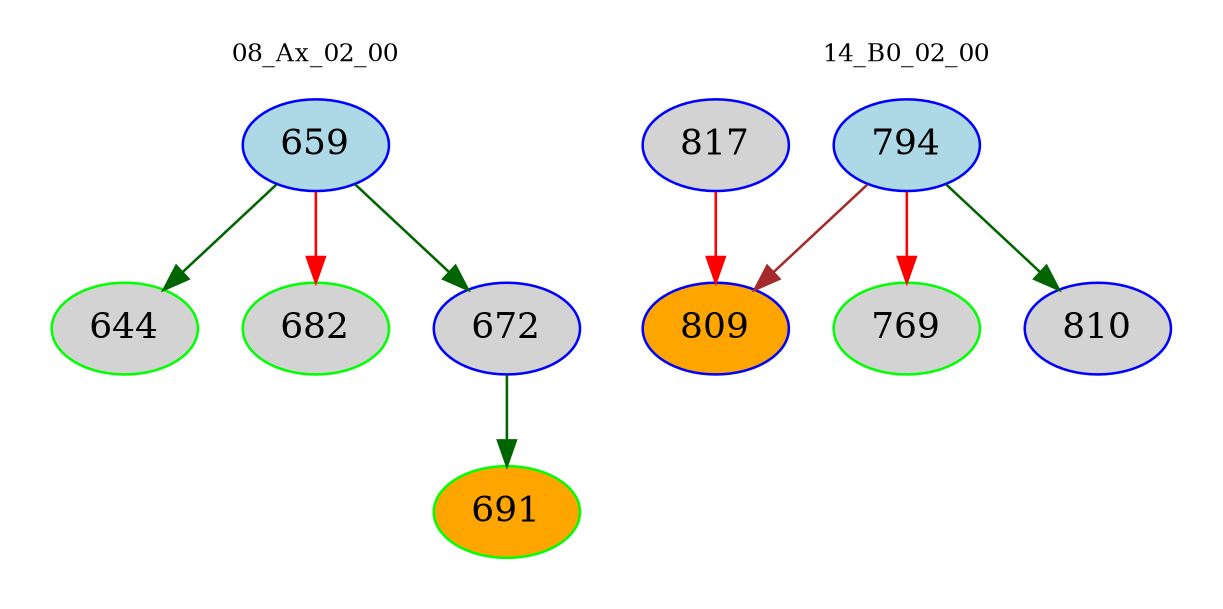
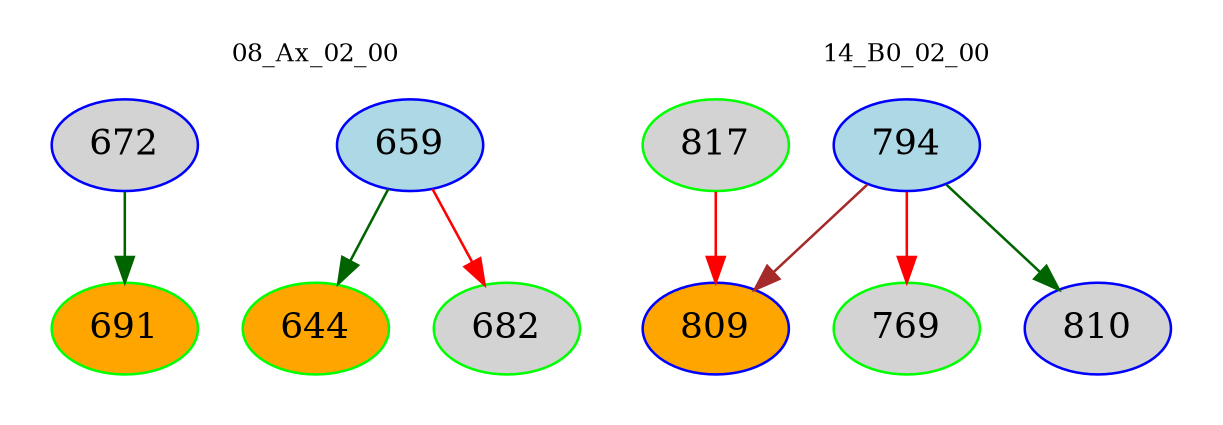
node "817": color blue -> green
edge "659" -> "672": removed
node "644": fillcolor lightgrey -> orange
